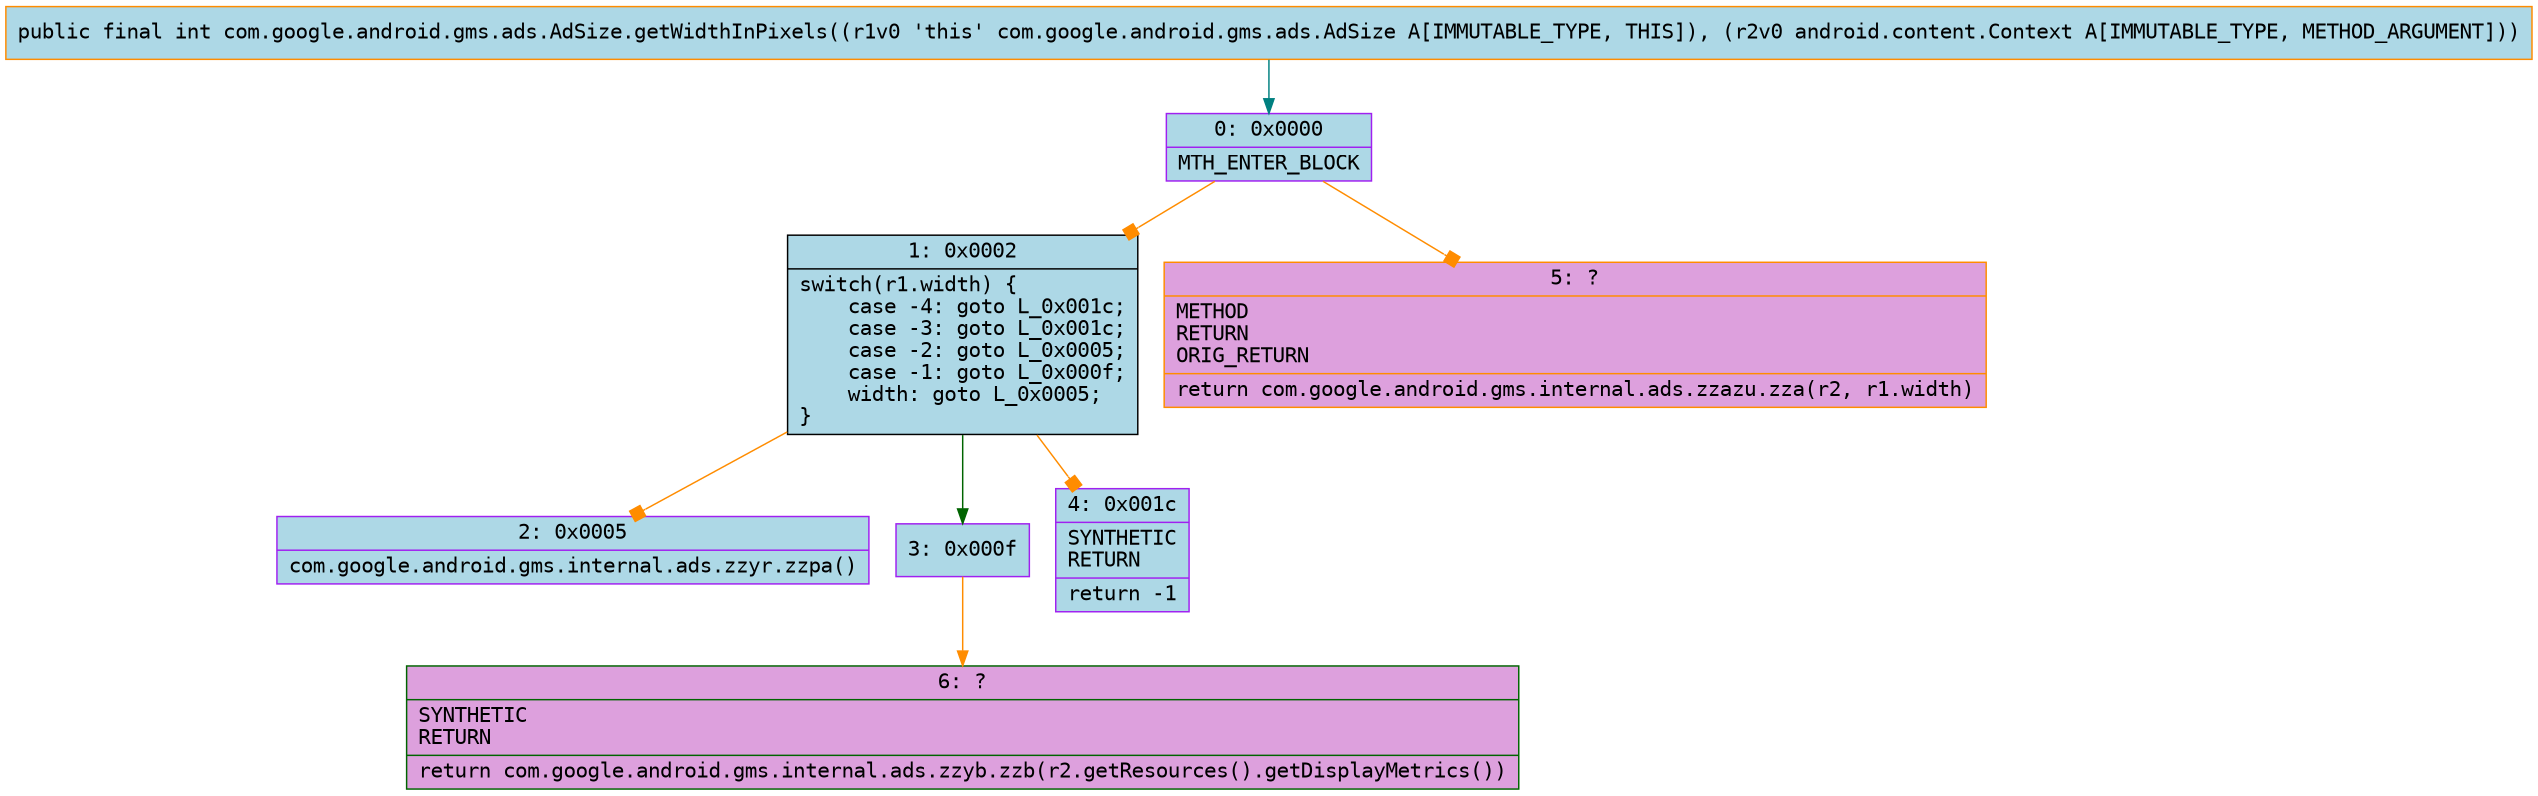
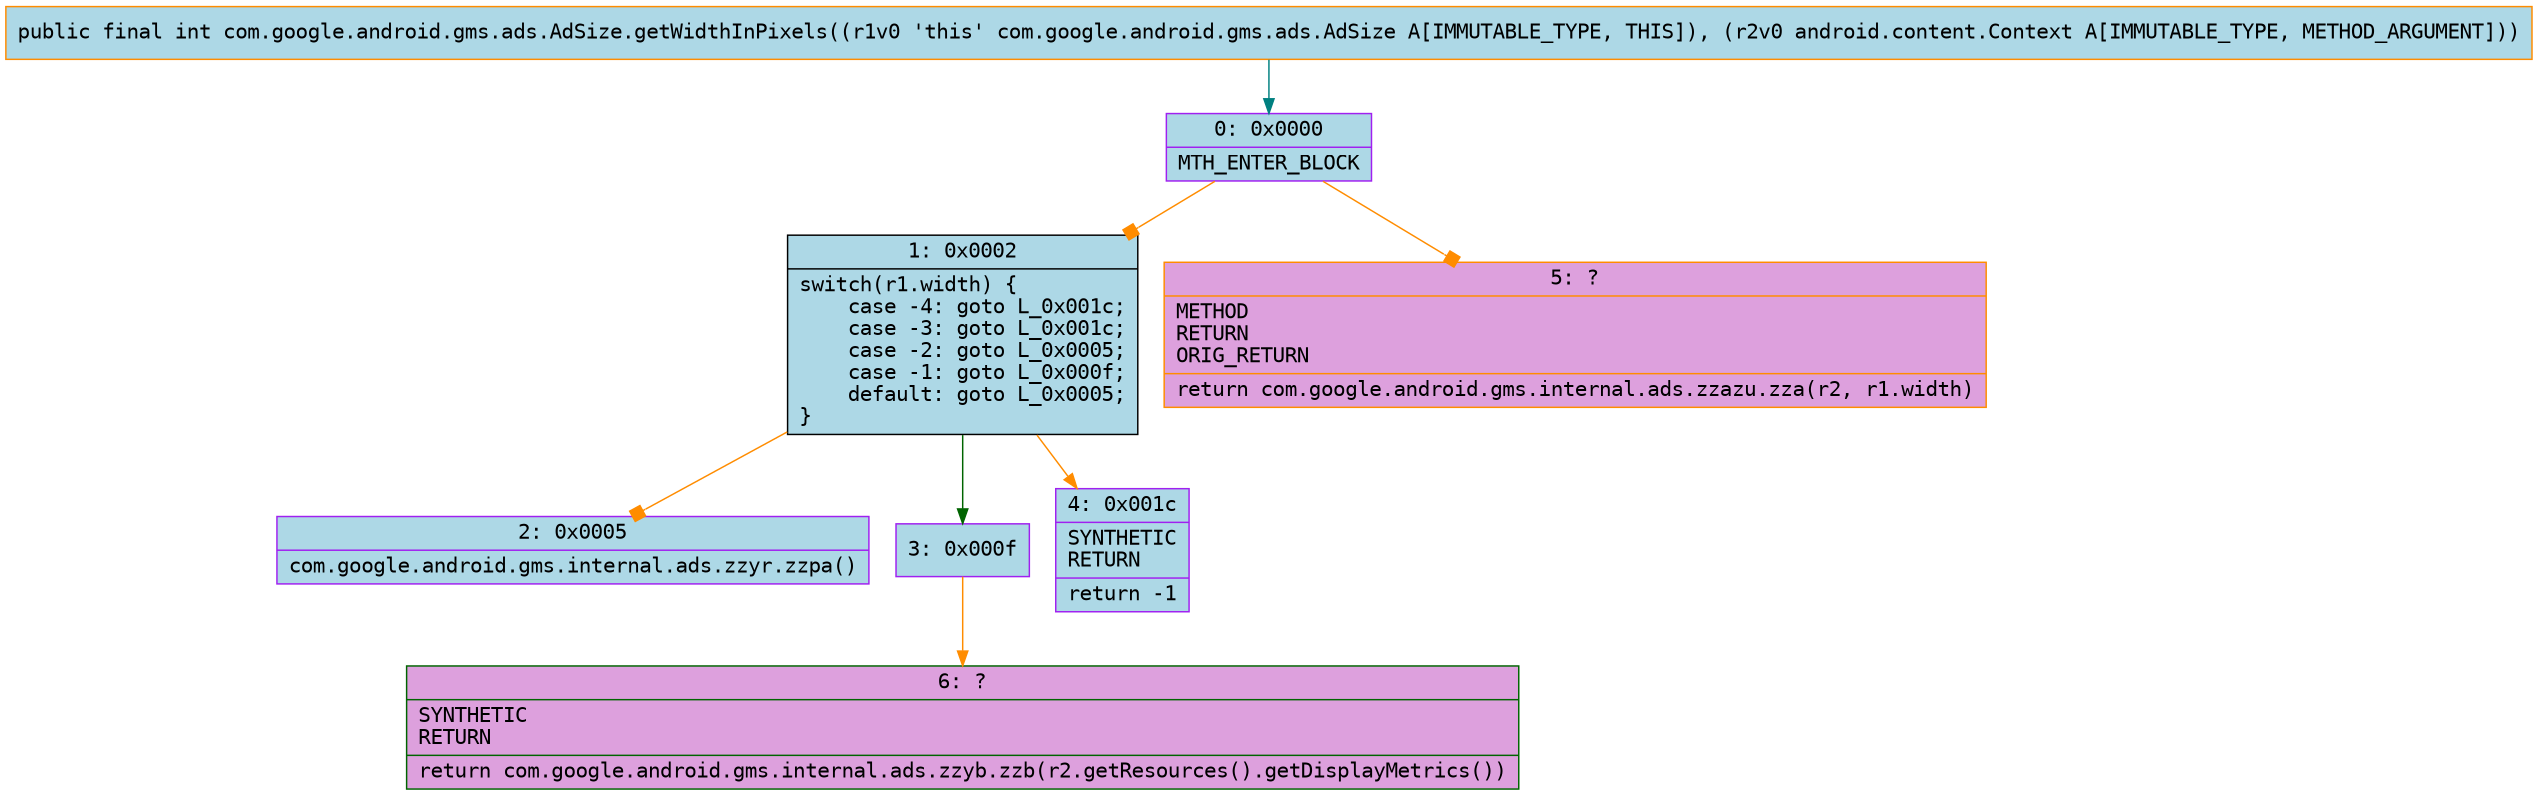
node "1: 0x0002": text "width: goto L_0x0005;" -> "default: goto L_0x0005;"
edge "1: 0x0002" -> "4: 0x001c": arrowhead box -> normal
